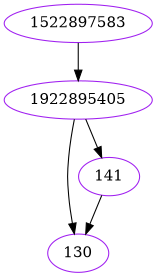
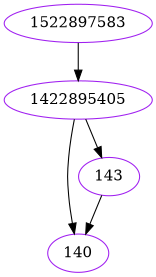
node "1922895405": label "1922895405" -> "1422895405"
node "141": label "141" -> "143"
node "130": label "130" -> "140"
